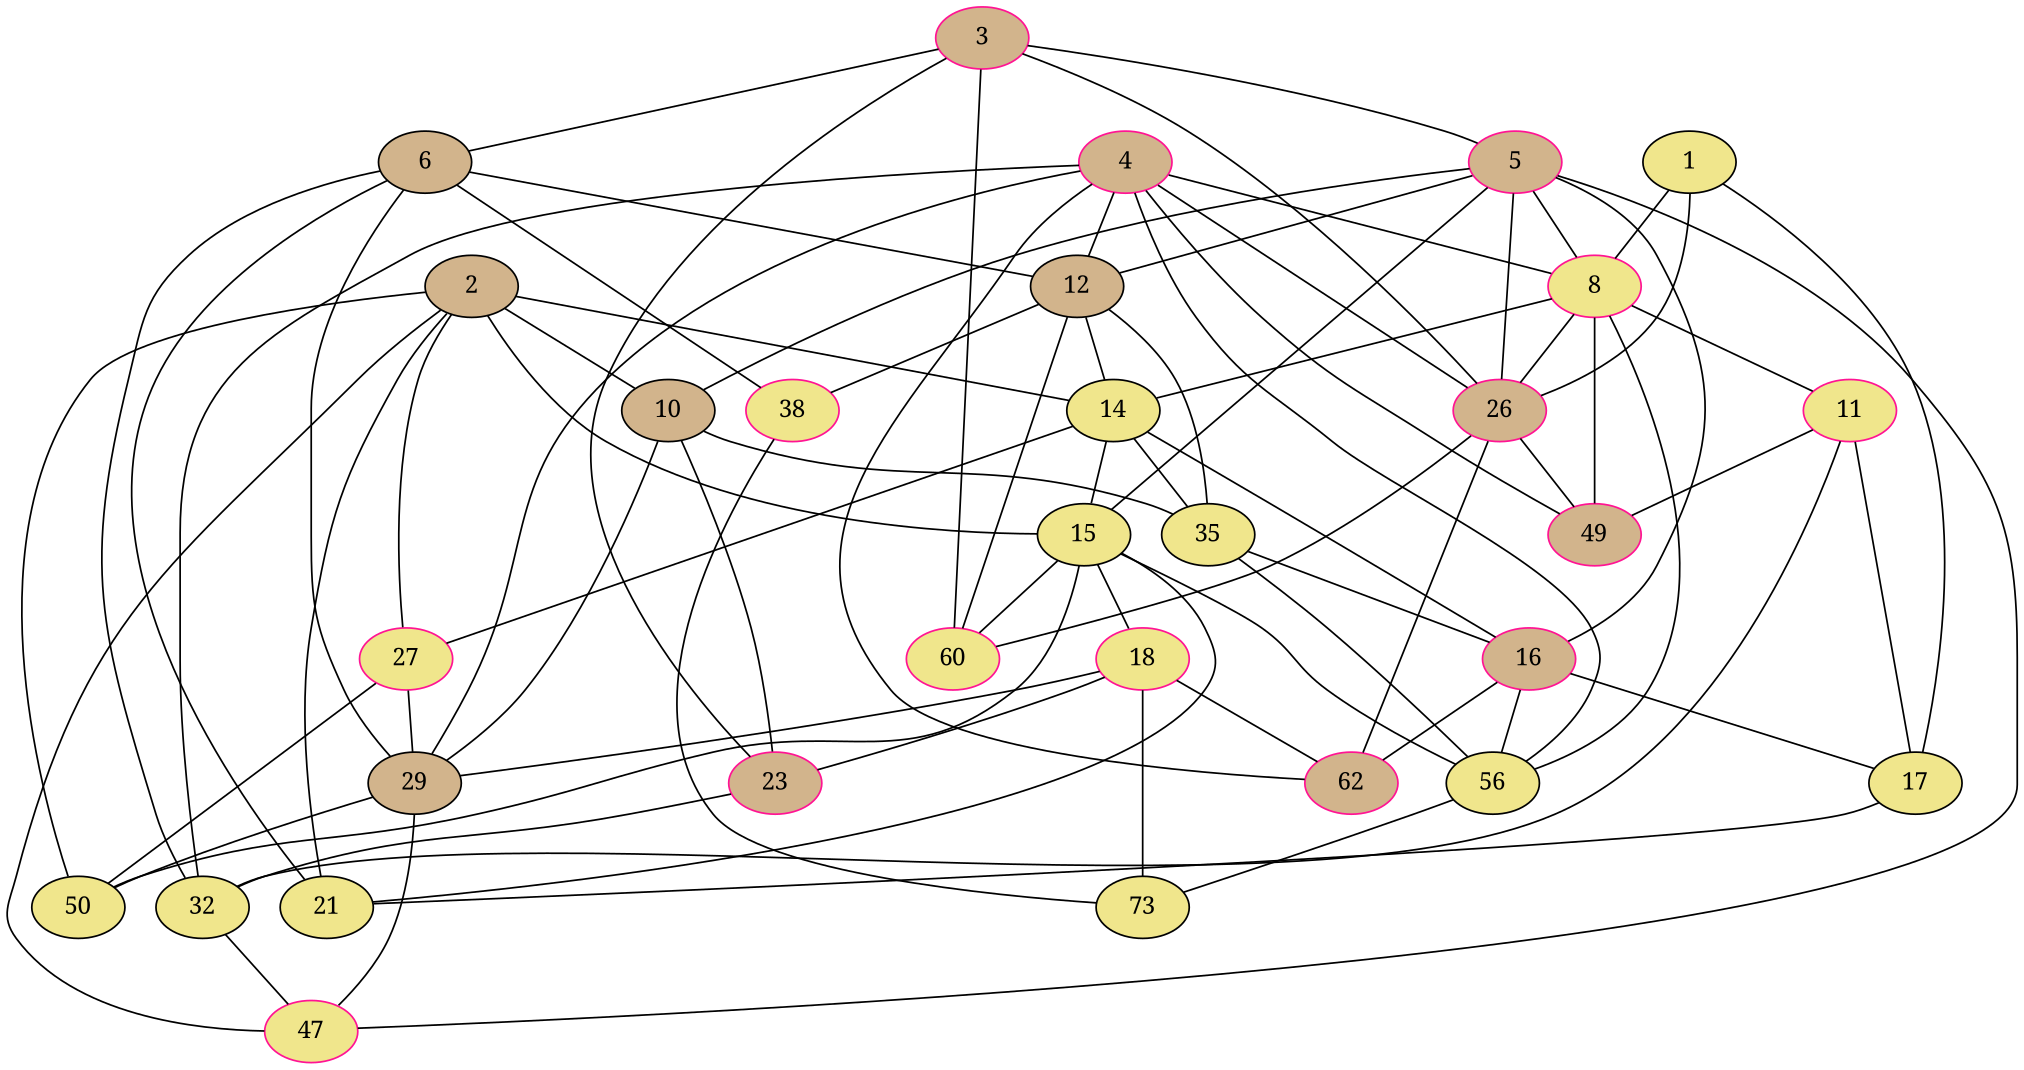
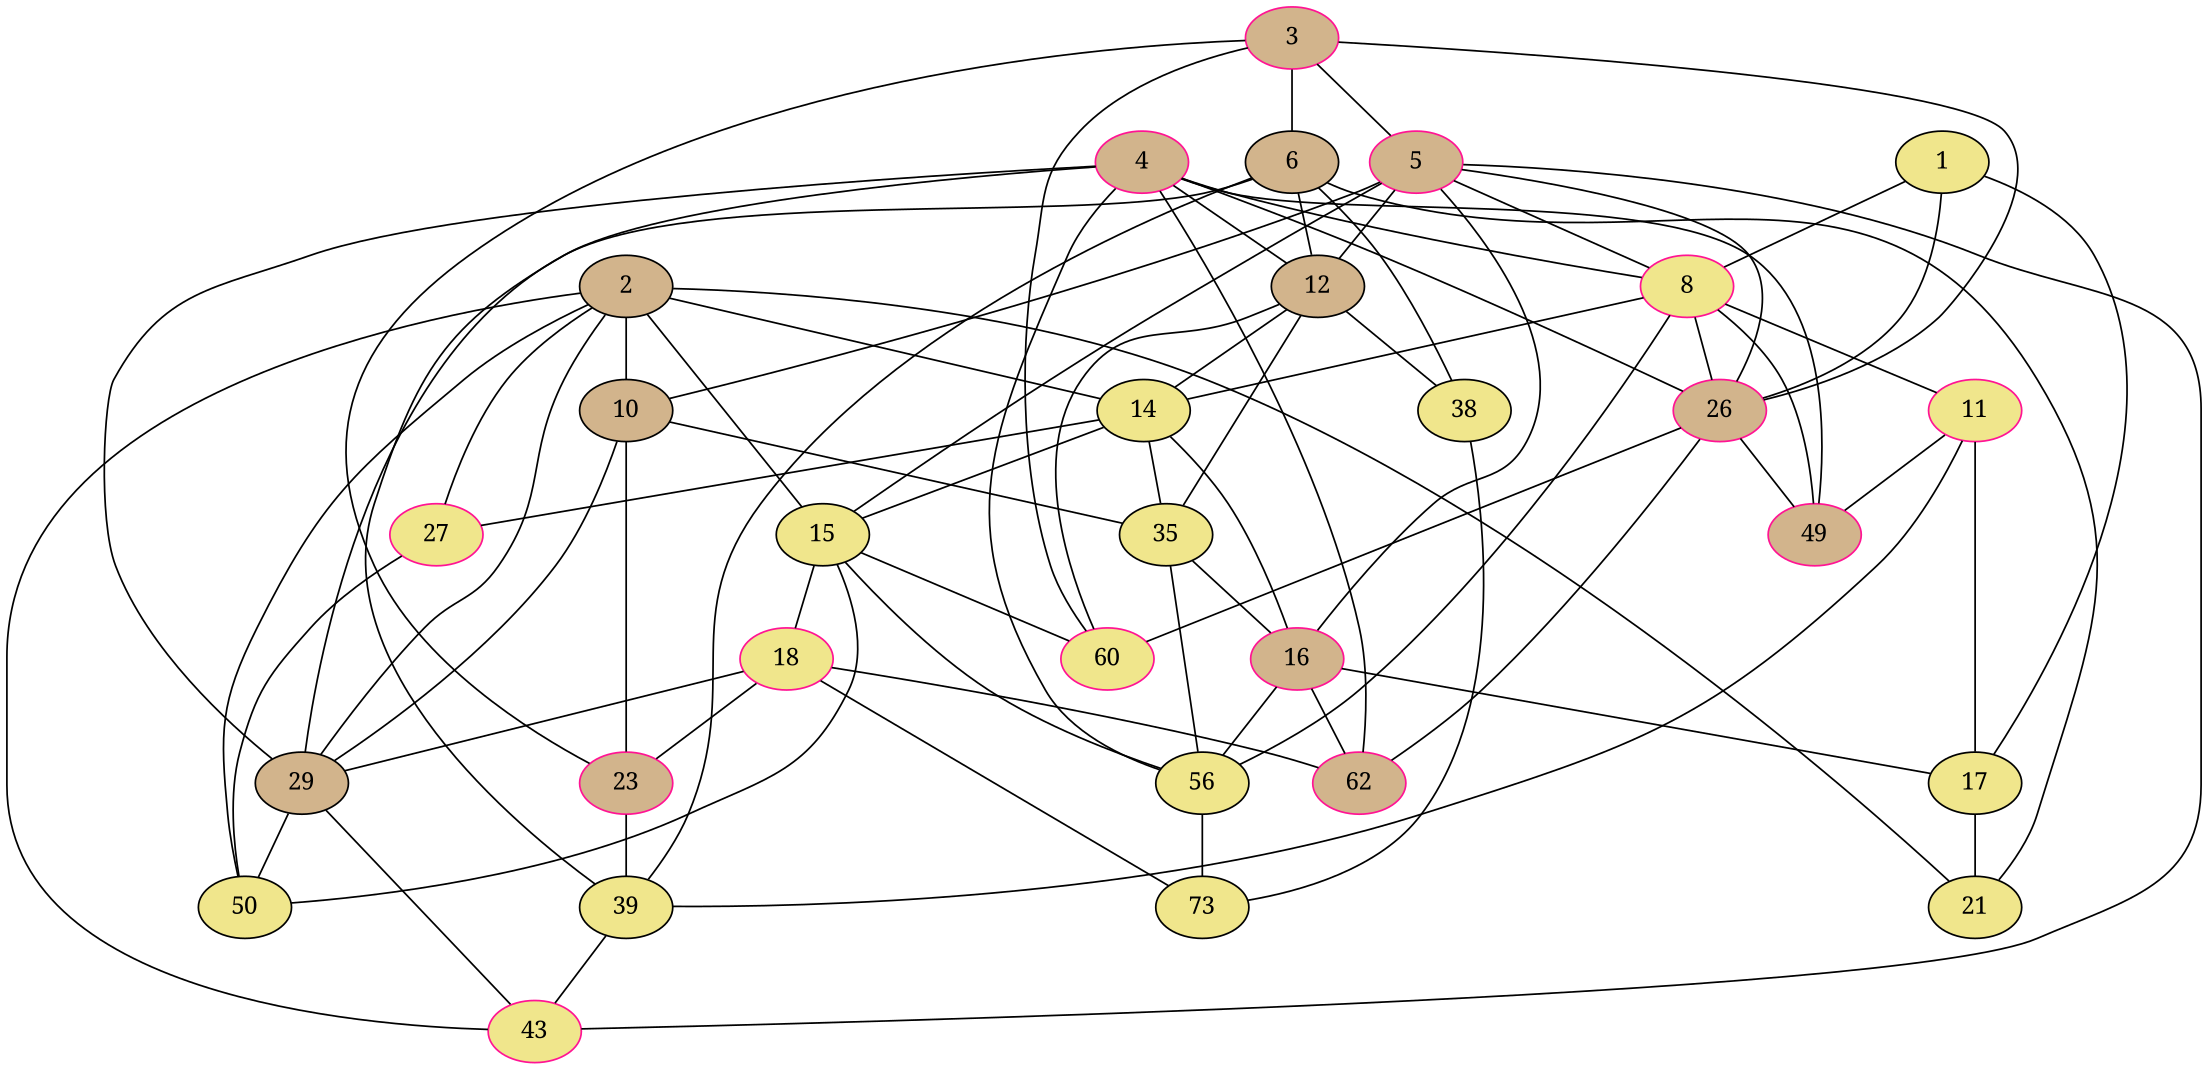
node "38": color deeppink -> black
edge "27" -- "29": now "2" -- "29"
edge "15" -- "21": removed
node "32": label "32" -> "39"
node "47": label "47" -> "43"
